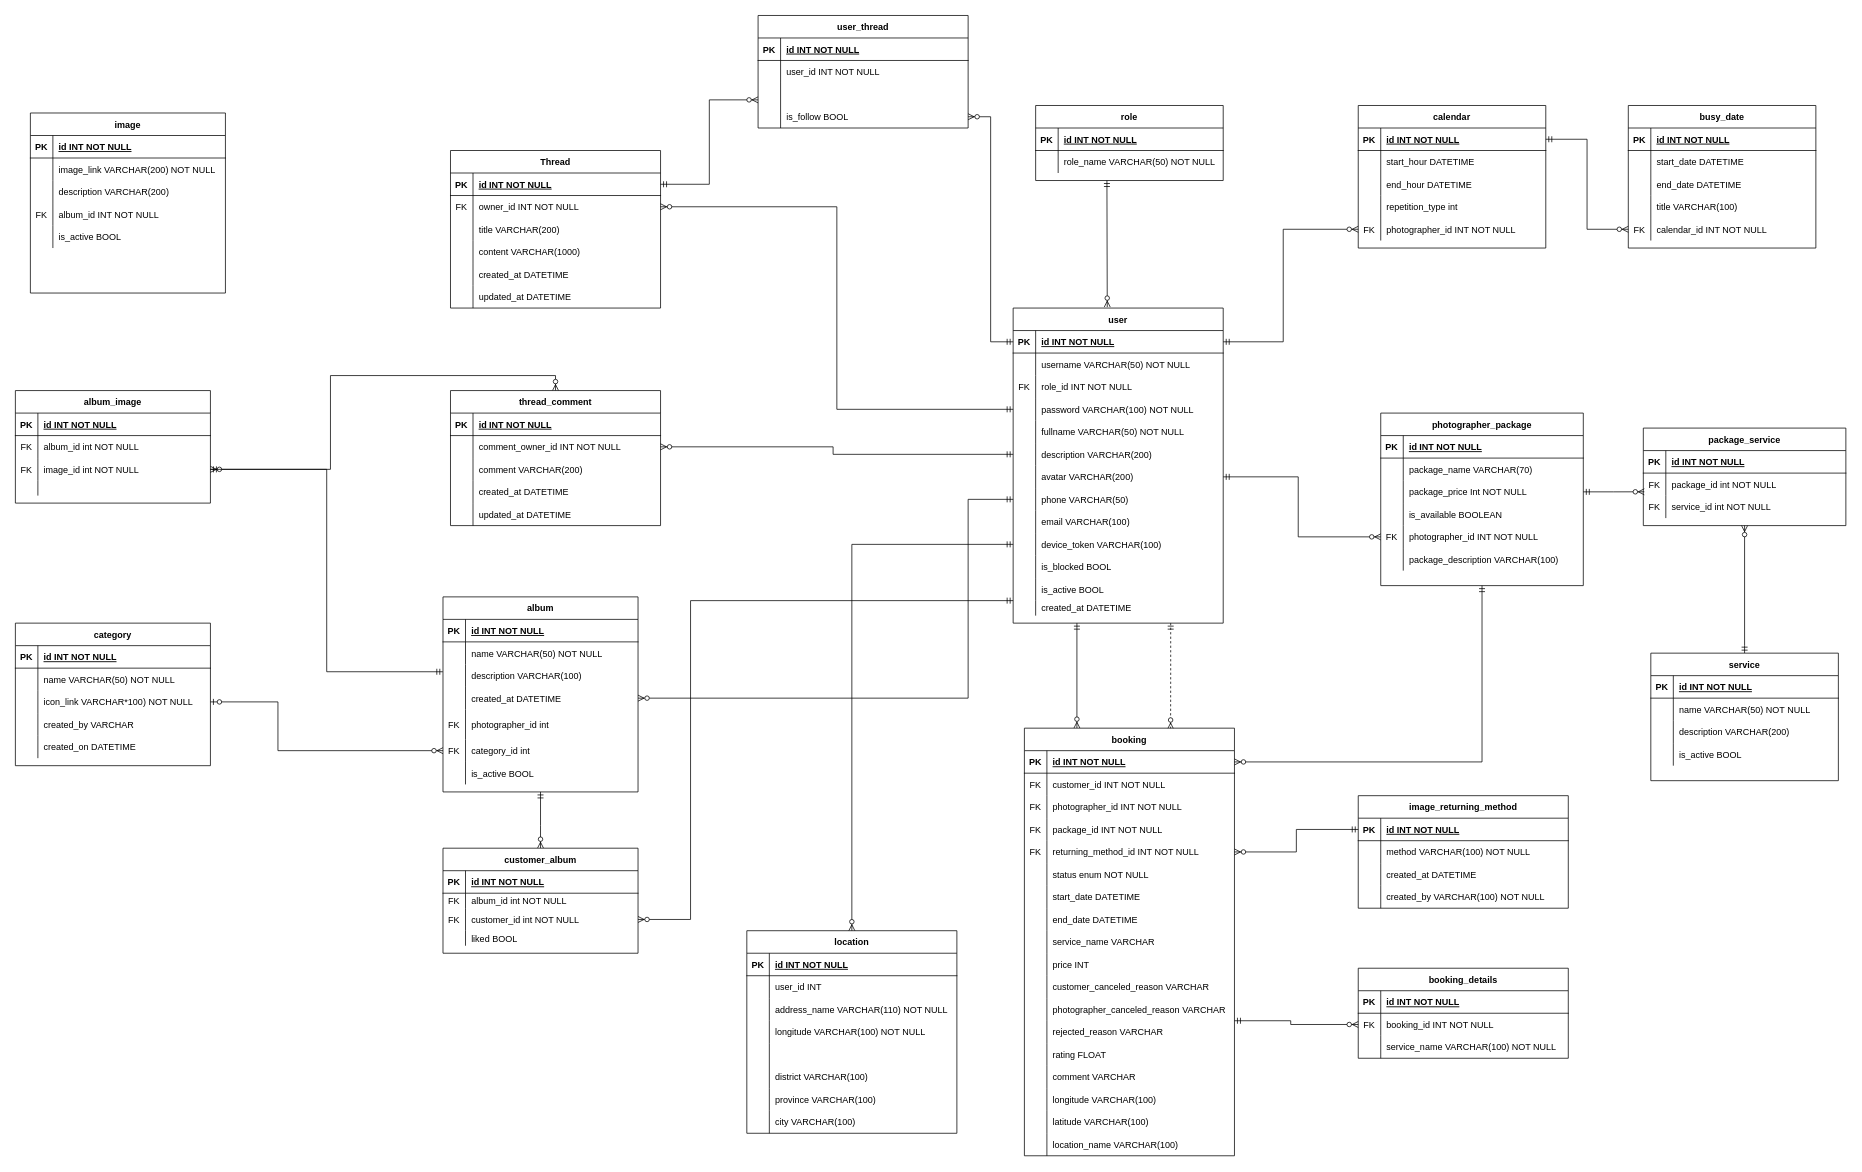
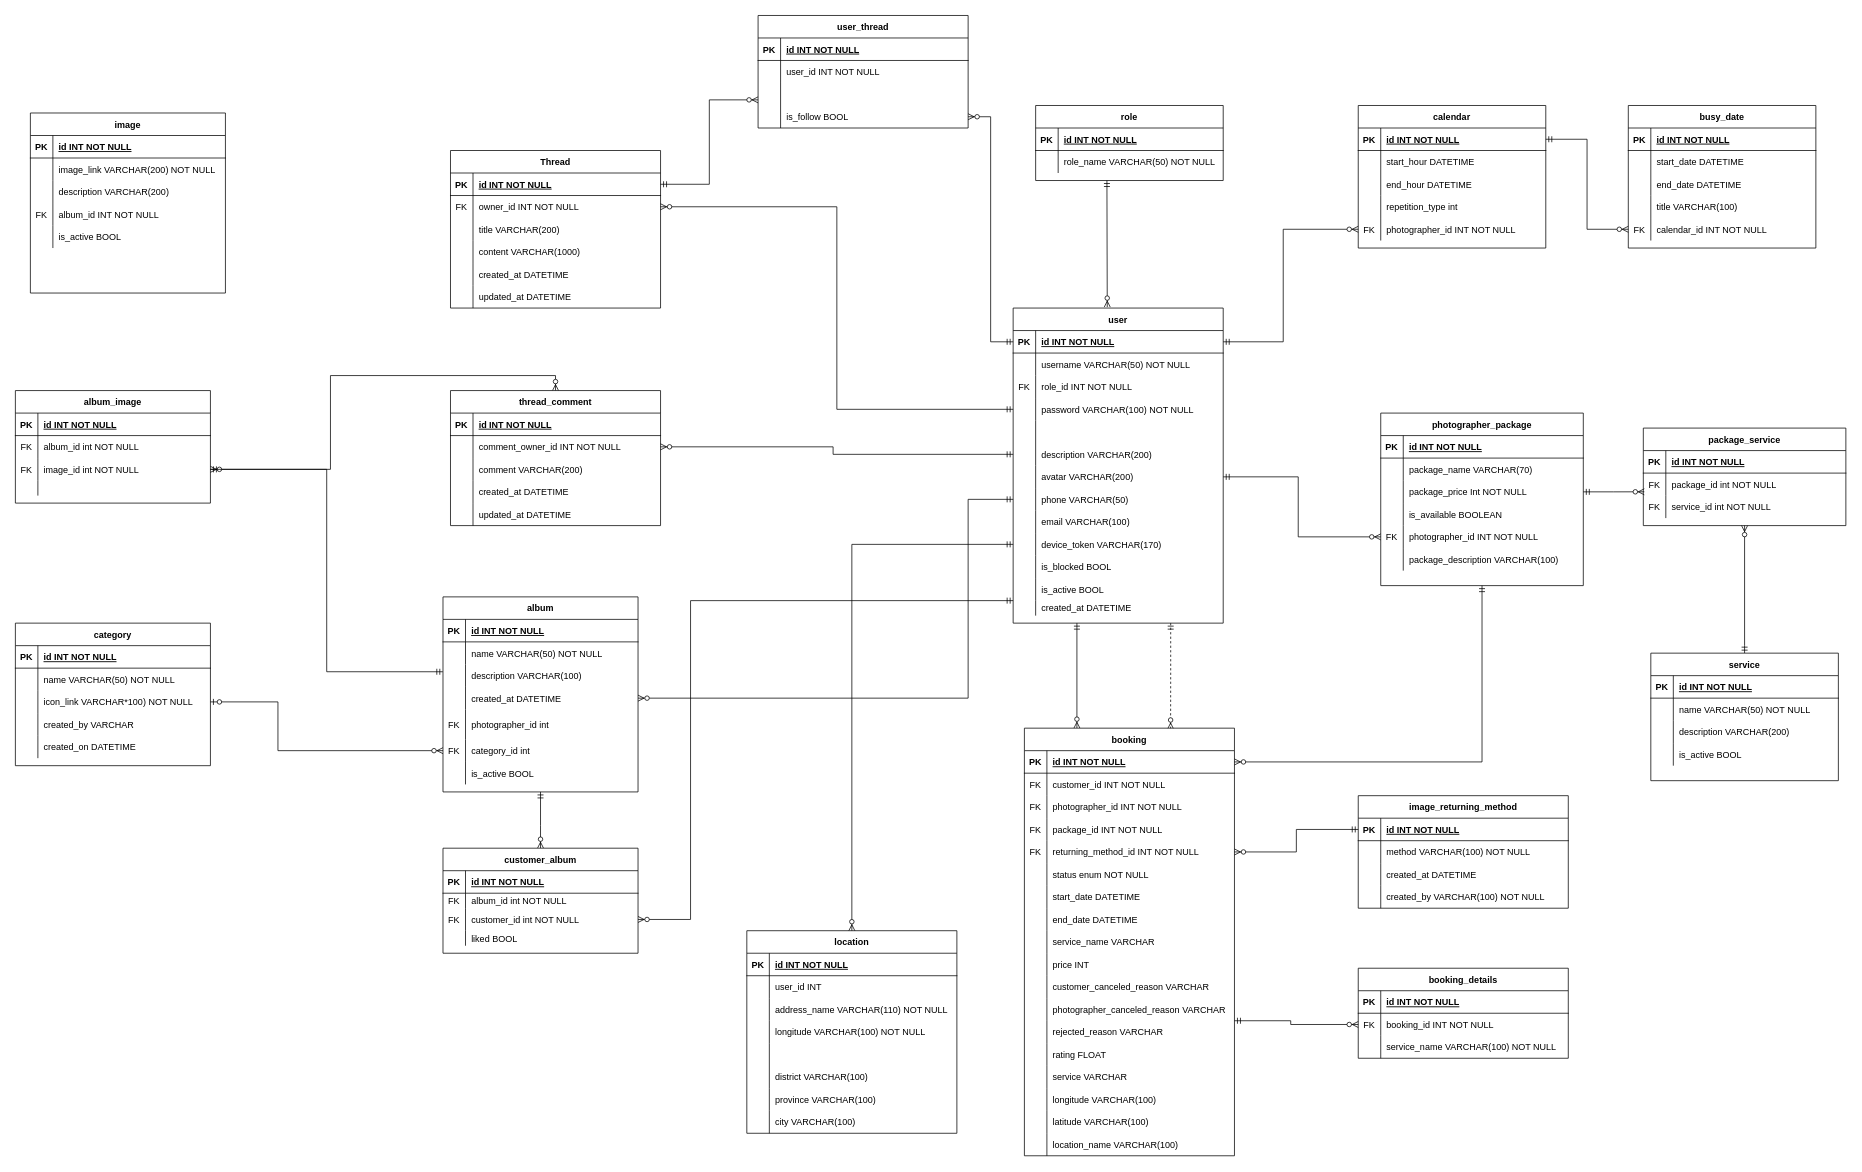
node "fullname VARCHAR(50) NOT NULL": removed
node "device_token VARCHAR(100)": label "device_token VARCHAR(100)" -> "device_token VARCHAR(170)"
node "comment VARCHAR": label "comment VARCHAR" -> "service VARCHAR"
